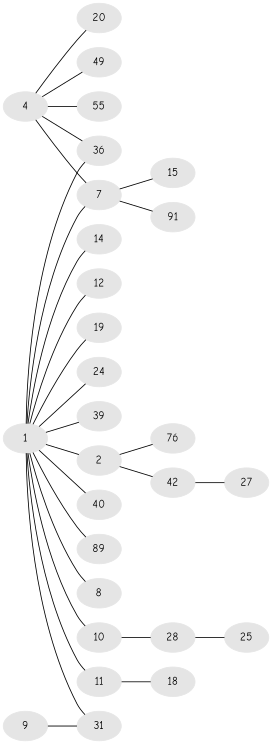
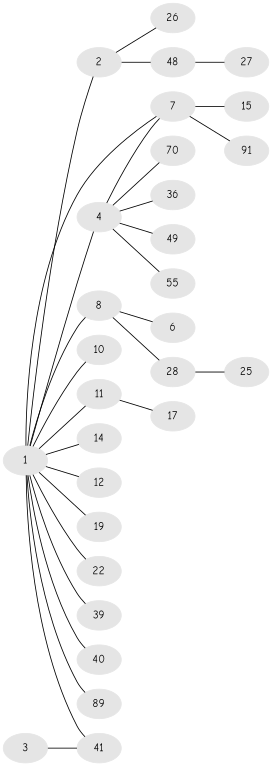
node "20": label "20" -> "70"
edge "36" -- "1": now "4" -- "1"
node "6": added
node "24": label "24" -> "22"
node "76": label "76" -> "26"
node "42": label "42" -> "48"
edge "10" -- "28": now "8" -- "28"
node "18": label "18" -> "17"
node "9": label "9" -> "3"
node "31": label "31" -> "41"
